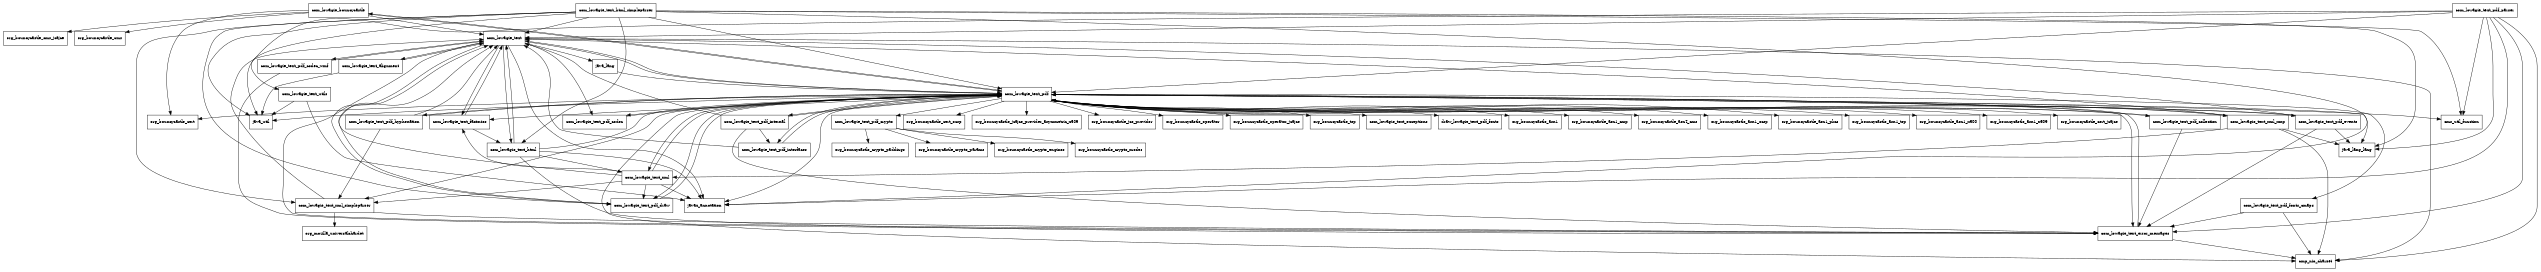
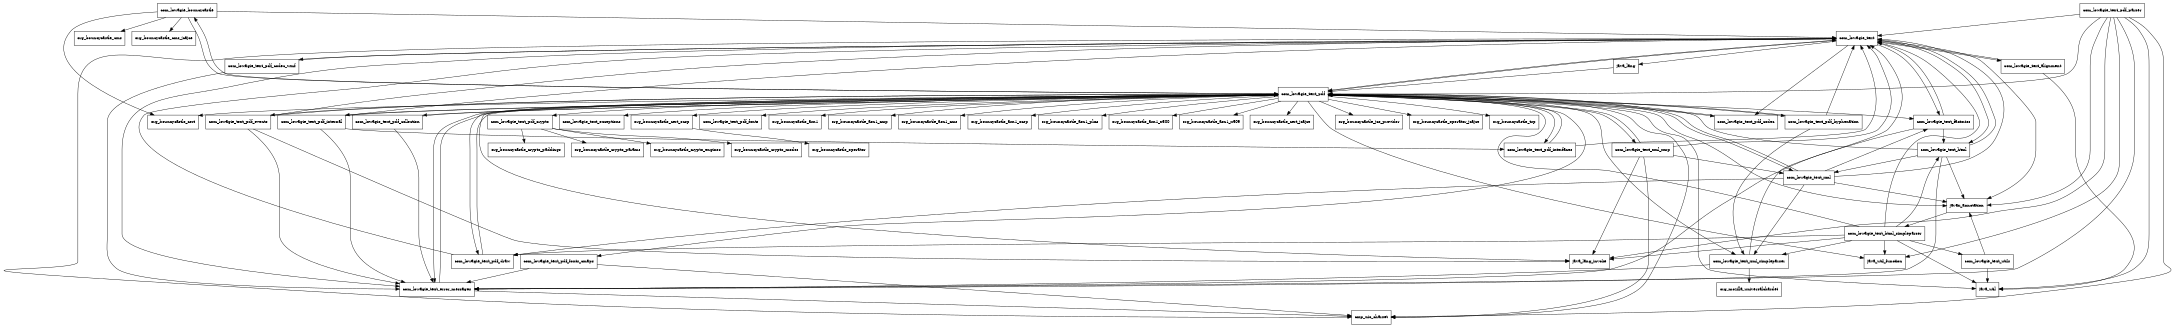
edge "com_lowagie_text_html_simpleparser" -> "javax_annotation": reversed
edge "com_lowagie_text_pdf" -> "org_bouncycastle_operator": now "org_bouncycastle_cert_ocsp" -> "org_bouncycastle_operator"
node "org_bouncycastle_jcajce_provider_asymmetric_x509": removed
node "draw_lowagie_text_pdf_fonts": label "draw_lowagie_text_pdf_fonts" -> "com_lowagie_text_pdf_fonts"
node "org_bouncycastle_asn4_cms": label "org_bouncycastle_asn4_cms" -> "org_bouncycastle_asn1_cms"
node "org_bouncycastle_asn1_tsp": removed
node "cms_util_function": label "cms_util_function" -> "java_util_function"
node "java_lang_lang": label "java_lang_lang" -> "java_lang_invoke"
edge "com_lowagie_text" -> "com_lowagie_text_pdf_draw": removed
edge "com_lowagie_text_factories" -> "com_lowagie_text_error_messages": added
